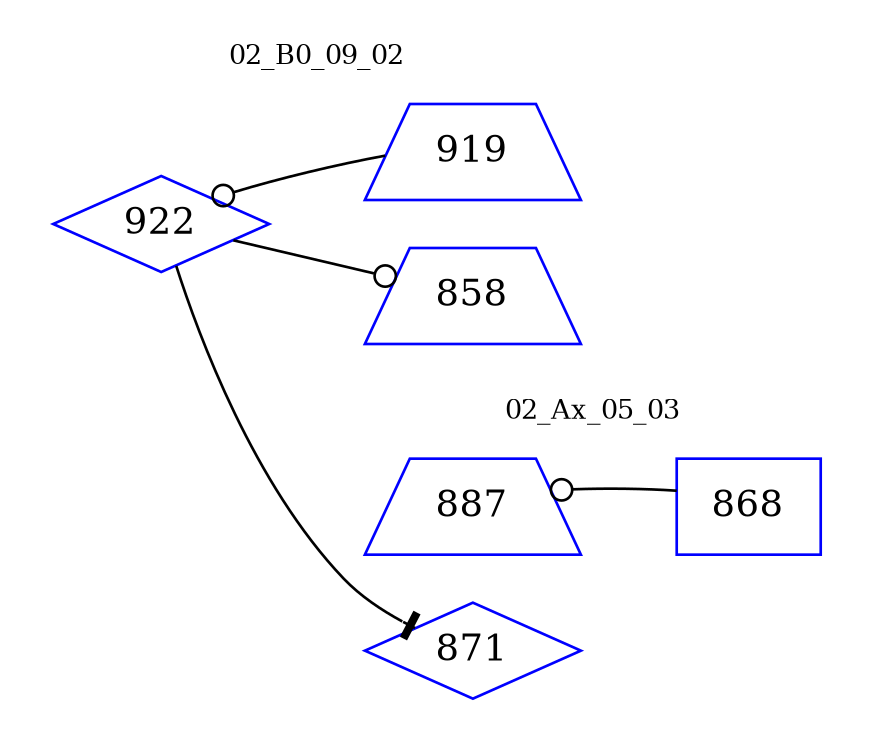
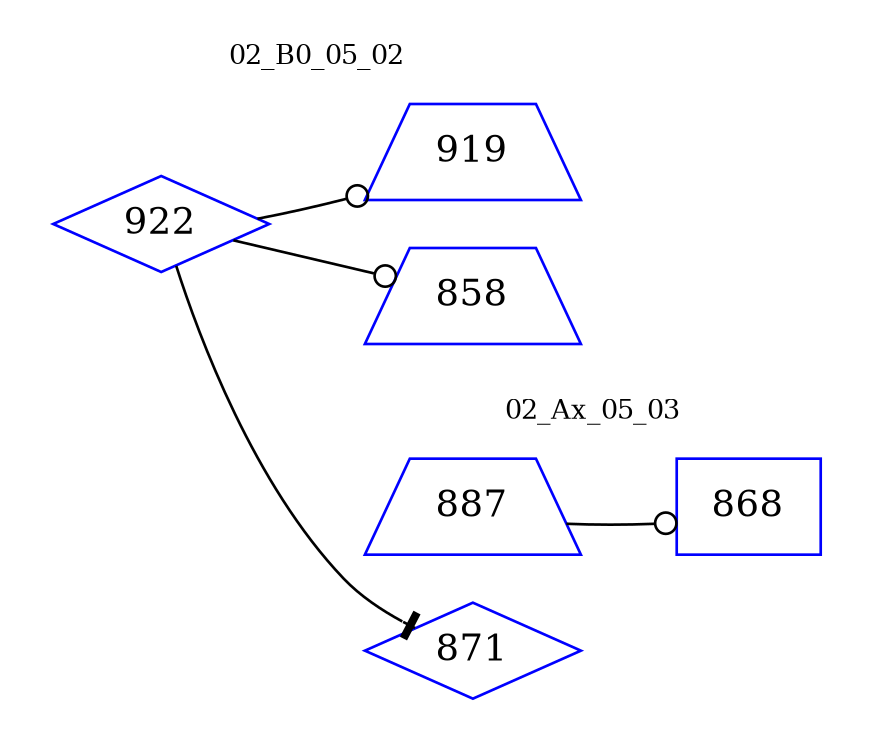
cluster "02_B0_09_02": label "02_B0_09_02" -> "02_B0_05_02"
edge "919" -> "922": reversed
edge "868" -> "887": reversed
